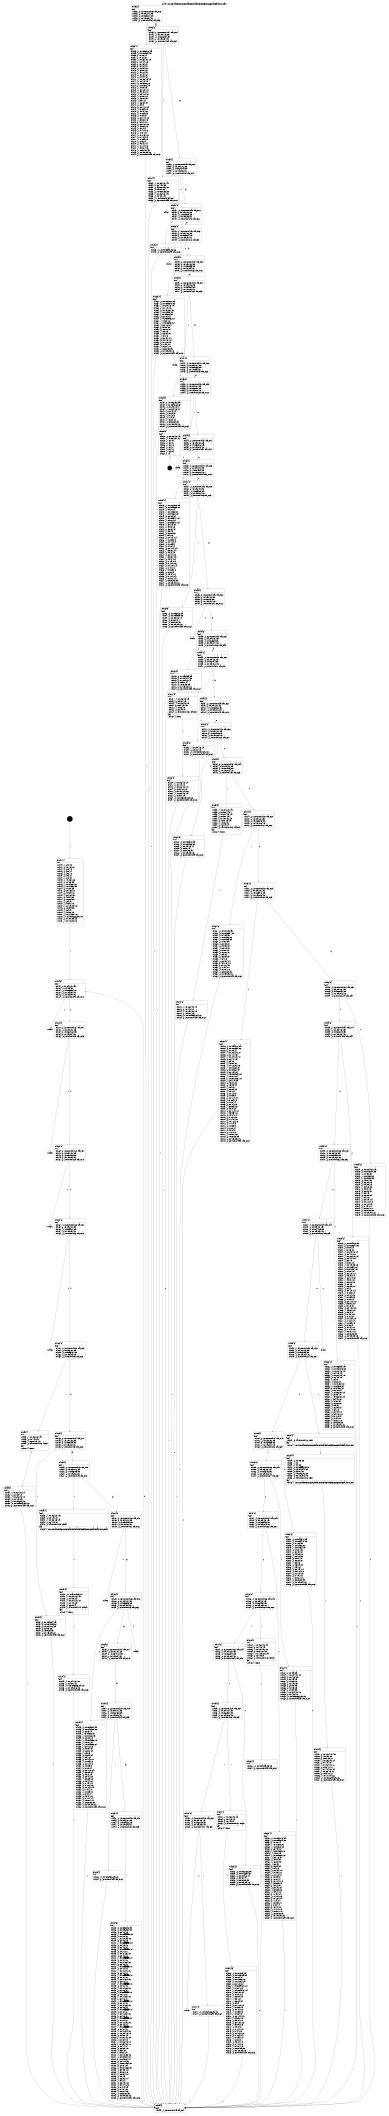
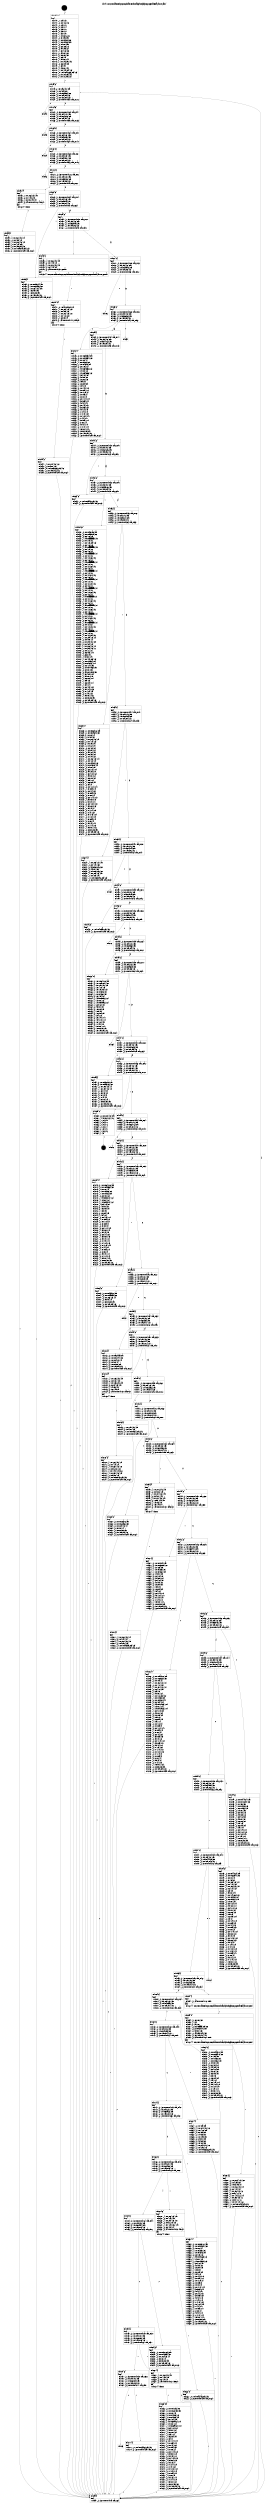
edge "0x401937 [28]" -> "0x401953 [28]": added, label "34"
node "0x402586 [122]": removed
